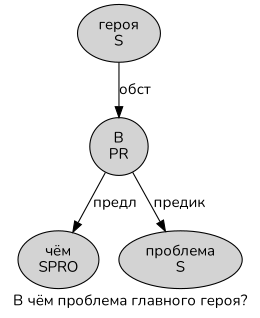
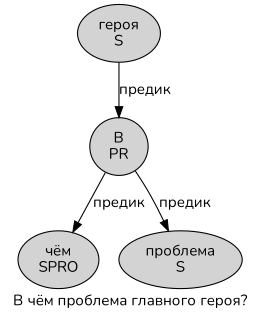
edge "героя S" -> "В PR": label "обст" -> "предик"
edge "В PR" -> "чём SPRO": label "предл" -> "предик"
